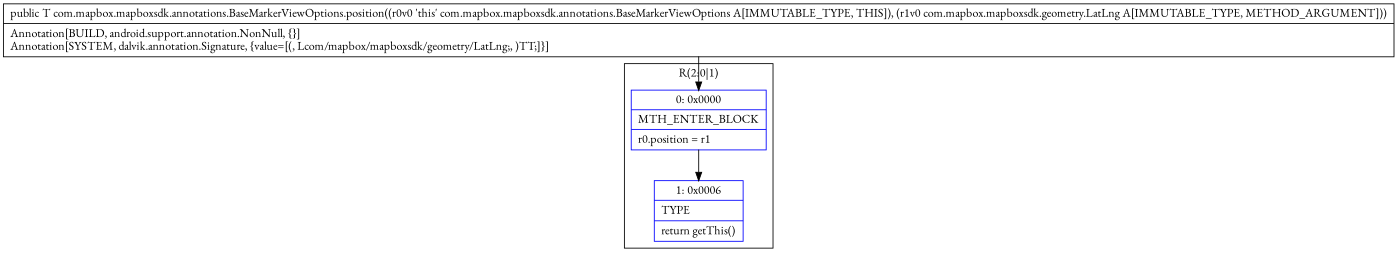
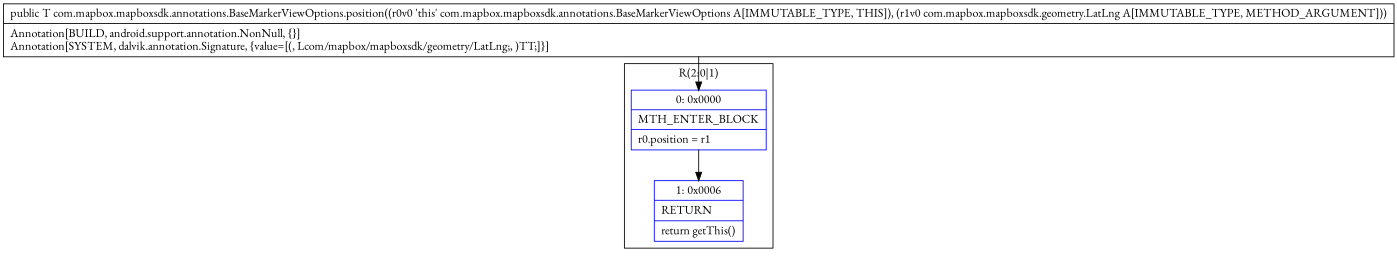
node "1: 0x0006": text "TYPE" -> "RETURN"
